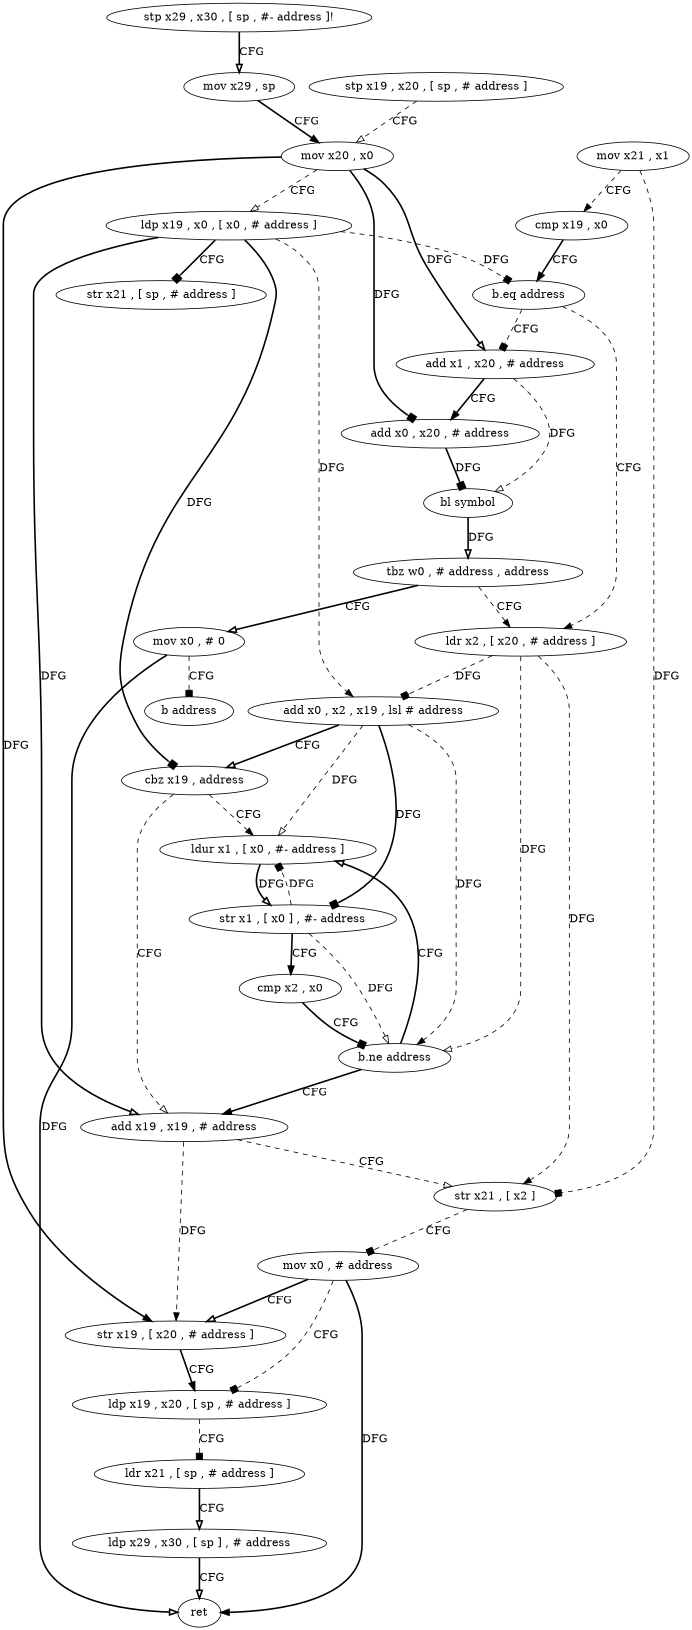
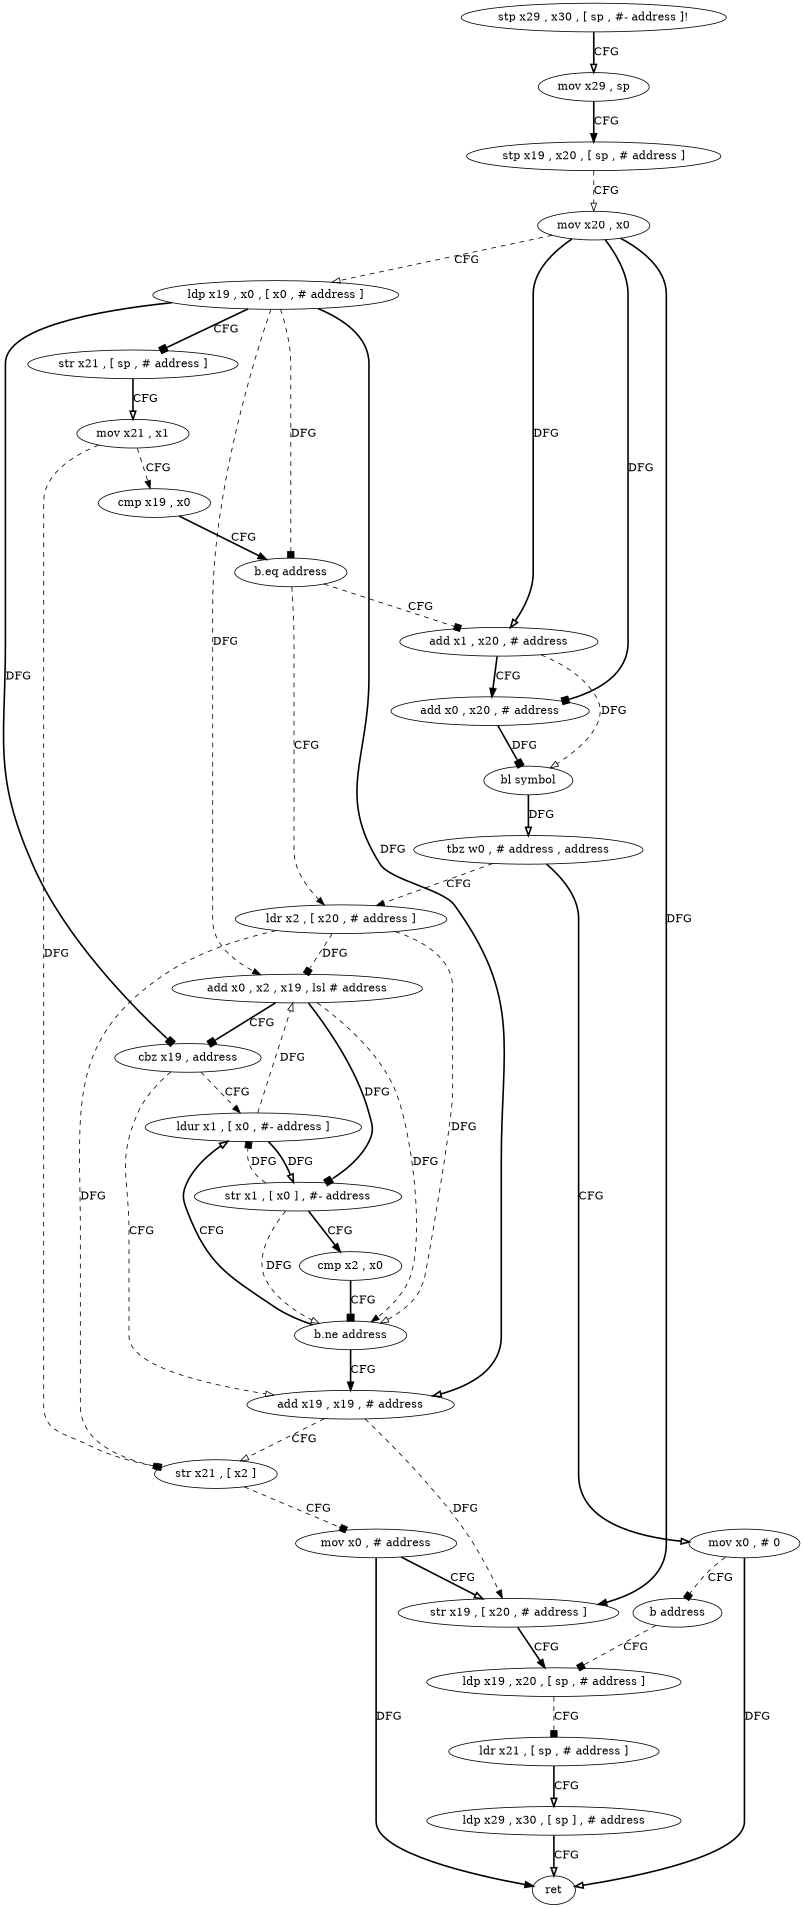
edge "mov x29 , sp" -> "mov x20 , x0": now "mov x29 , sp" -> "stp x19 , x20 , [ sp , # address ]"
edge "str x21 , [ sp , # address ]" -> "mov x21 , x1": added, label "CFG"
edge "add x0 , x2 , x19 , lsl # address" -> "cbz x19 , address": arrowhead onormal -> box
edge "add x0 , x2 , x19 , lsl # address" -> "ldur x1 , [ x0 , #- address ]": reversed
edge "mov x0 , # address" -> "ldp x19 , x20 , [ sp , # address ]": now "b address" -> "ldp x19 , x20 , [ sp , # address ]"
